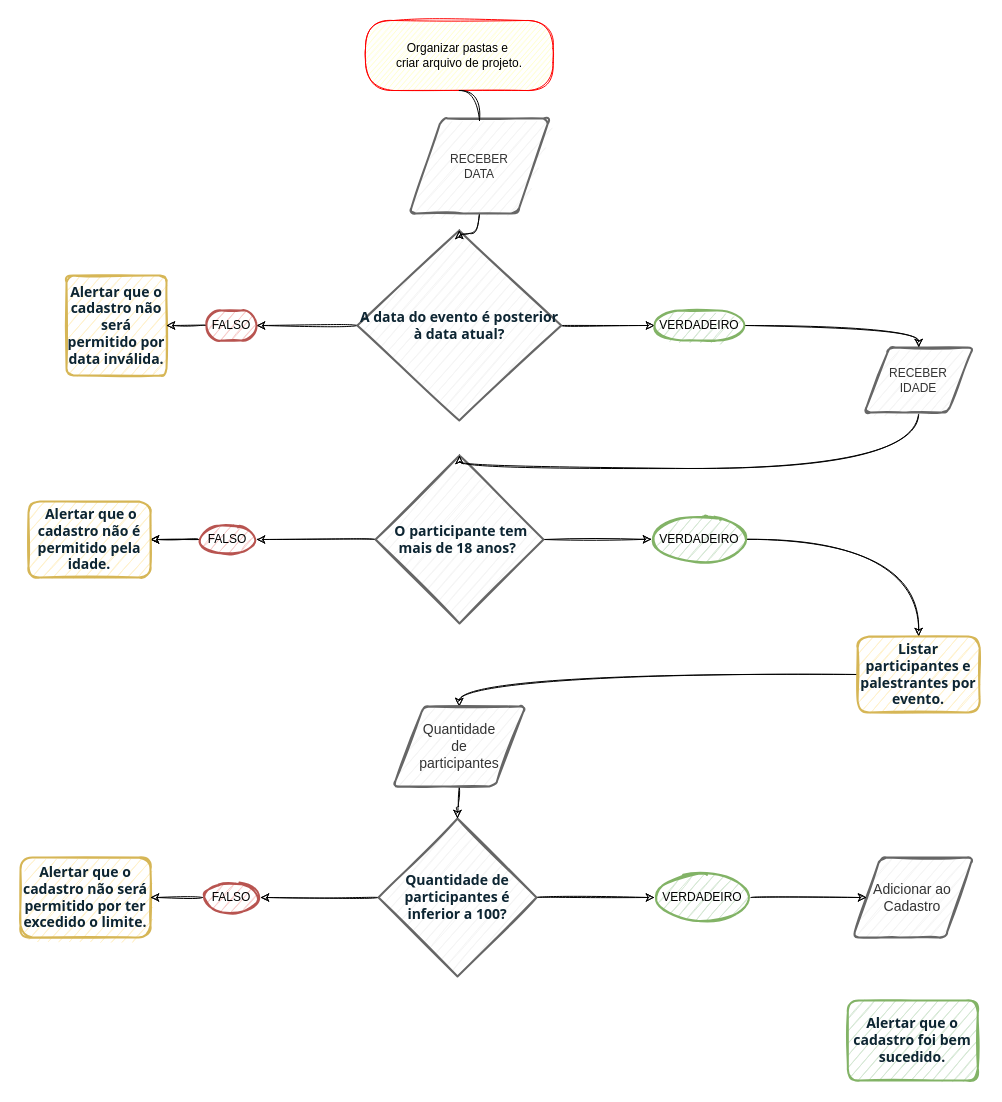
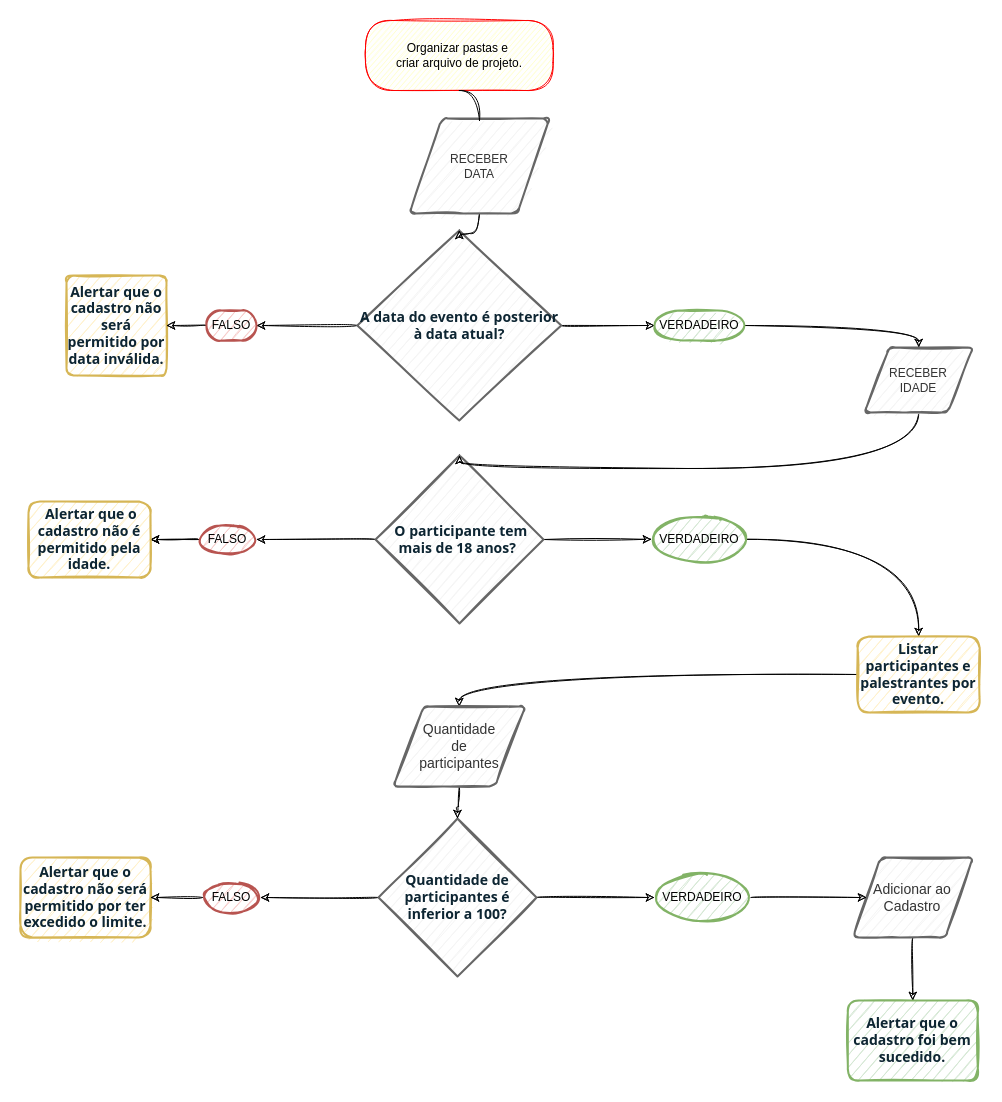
edge "Adicionar ao Cadastro" -> "Alertar que o cadastro foi bem sucedido.": added
